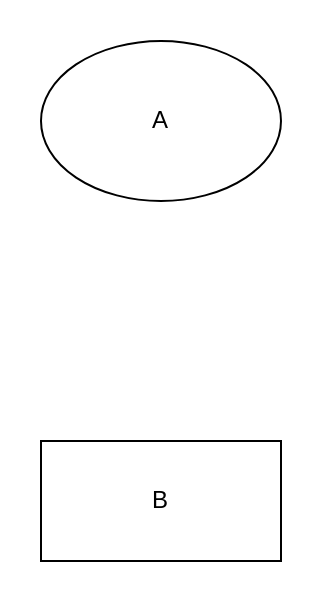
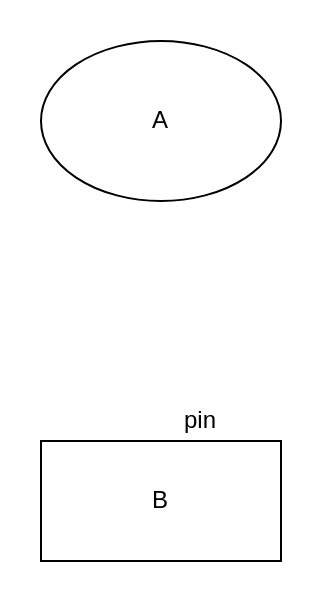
node "pin": added
